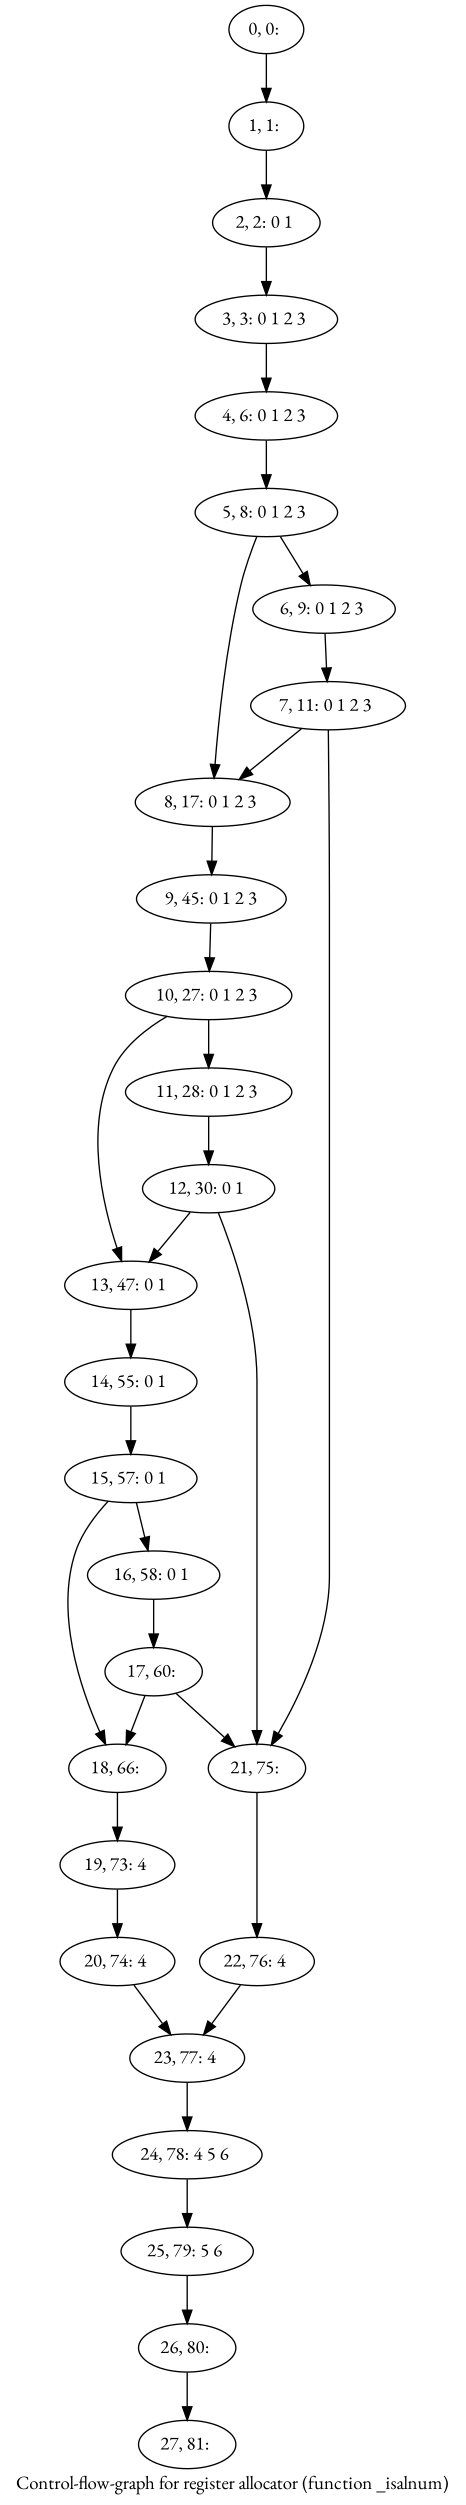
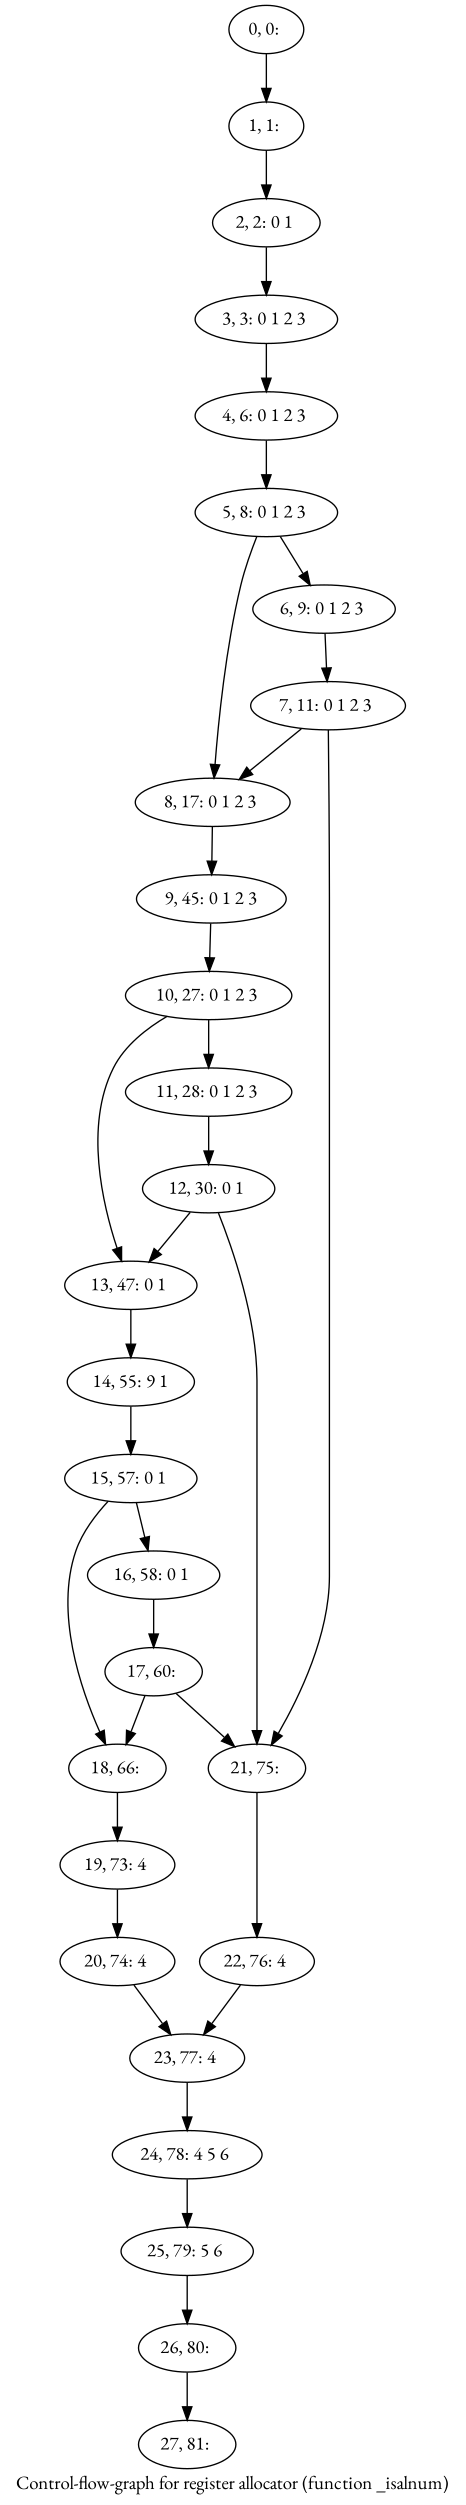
node "14, 55: 0 1": label "14, 55: 0 1" -> "14, 55: 9 1"
